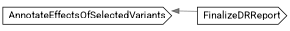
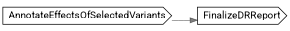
edge "FinalizeDRReport" -> "AnnotateEffectsOfSelectedVariants": reversed
